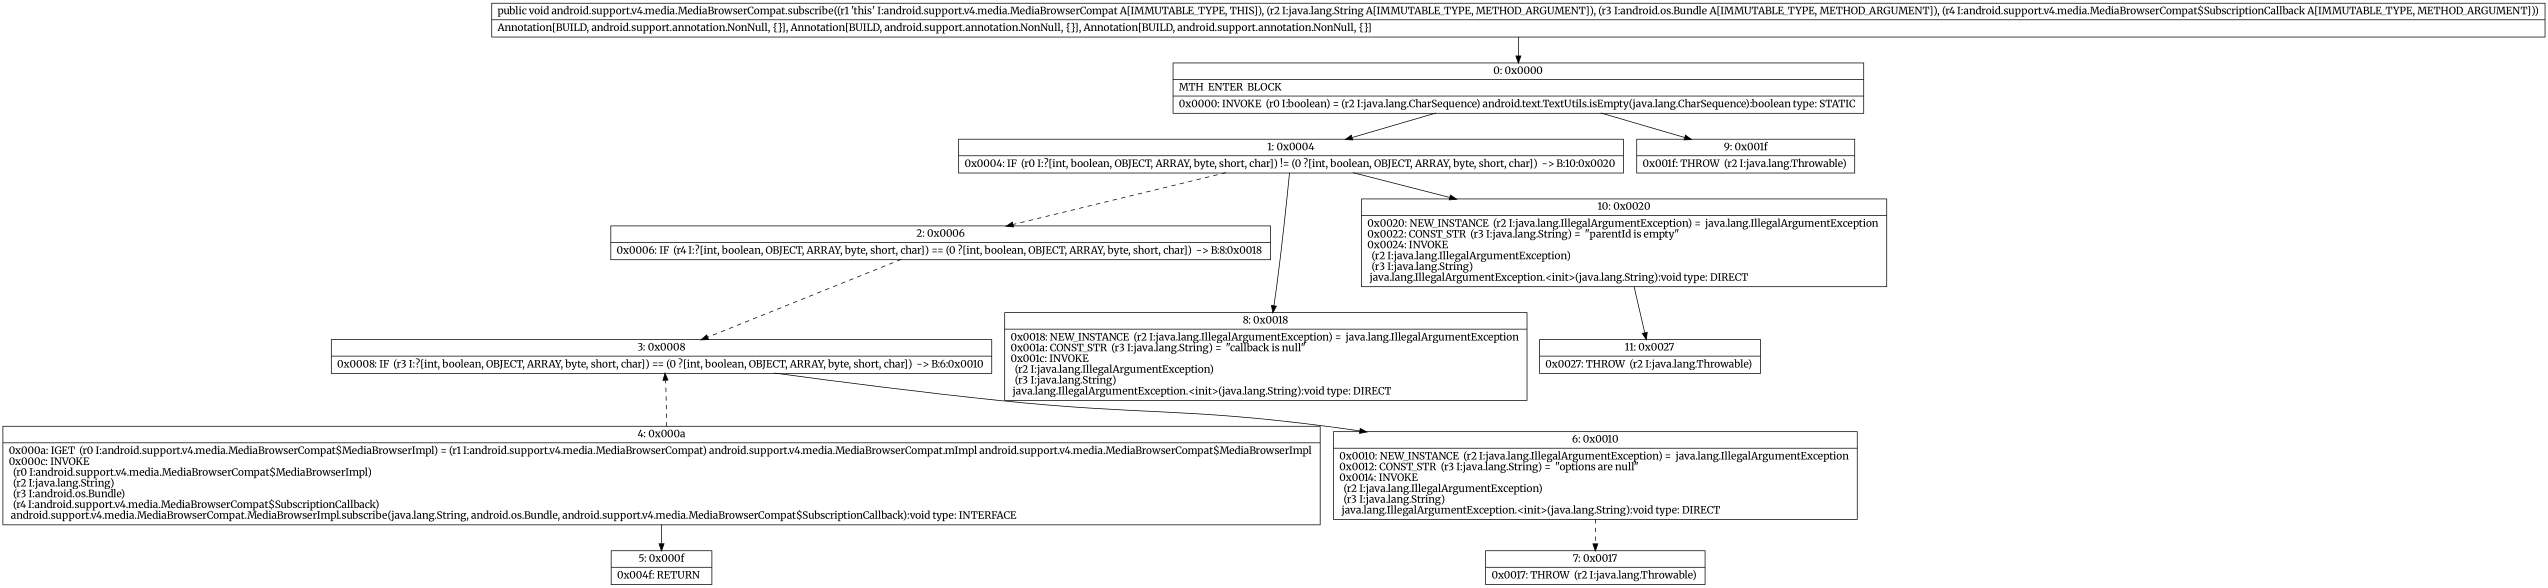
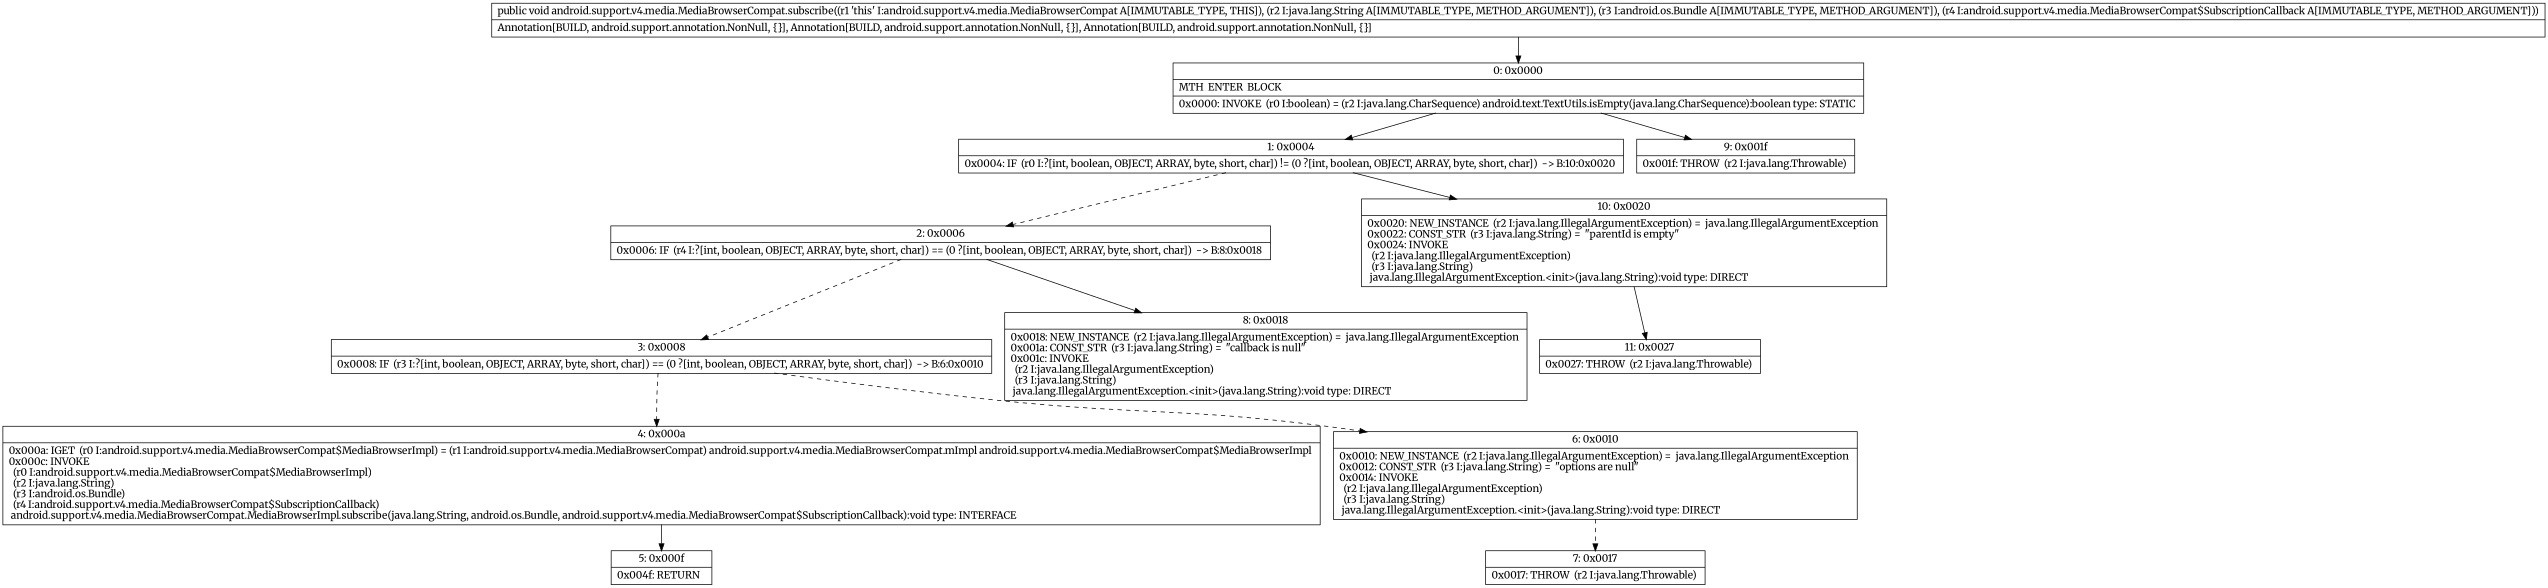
edge "1: 0x0004" -> "8: 0x0018": now "2: 0x0006" -> "8: 0x0018"
edge "4: 0x000a" -> "3: 0x0008": reversed
edge "3: 0x0008" -> "6: 0x0010": style solid -> dashed
